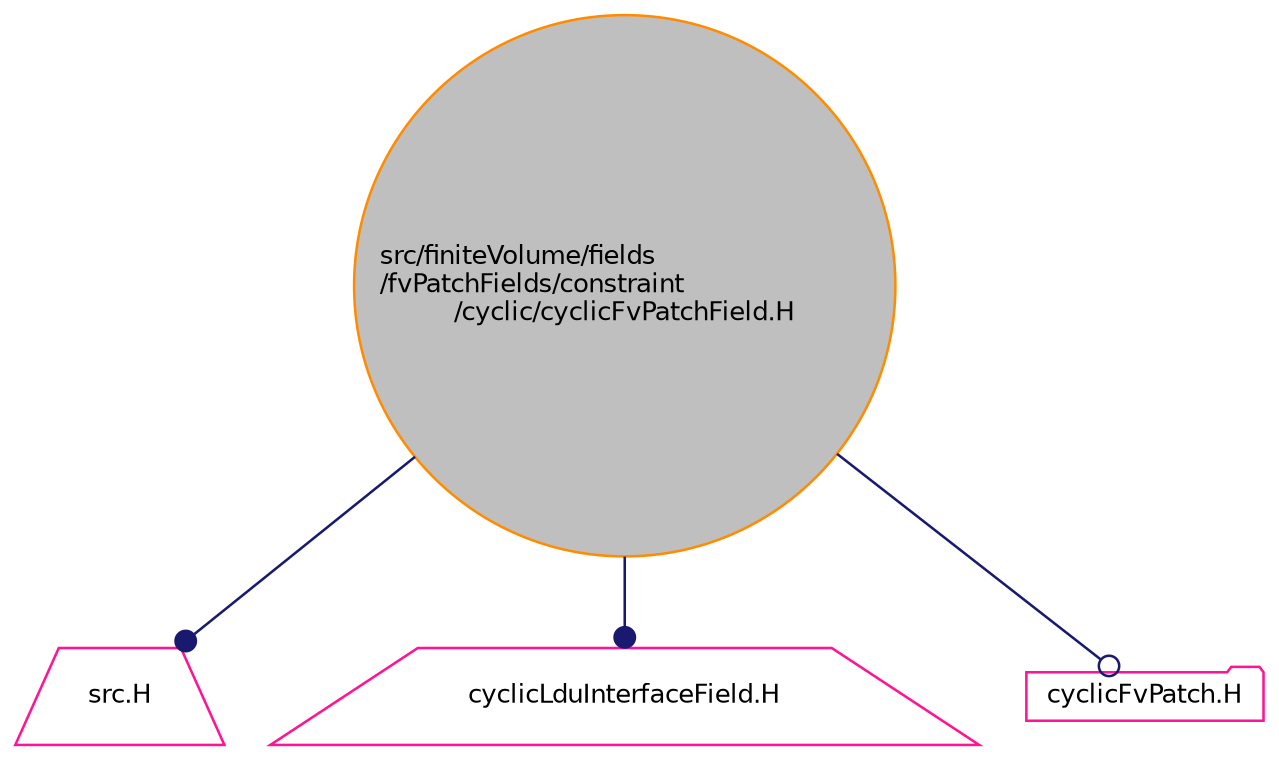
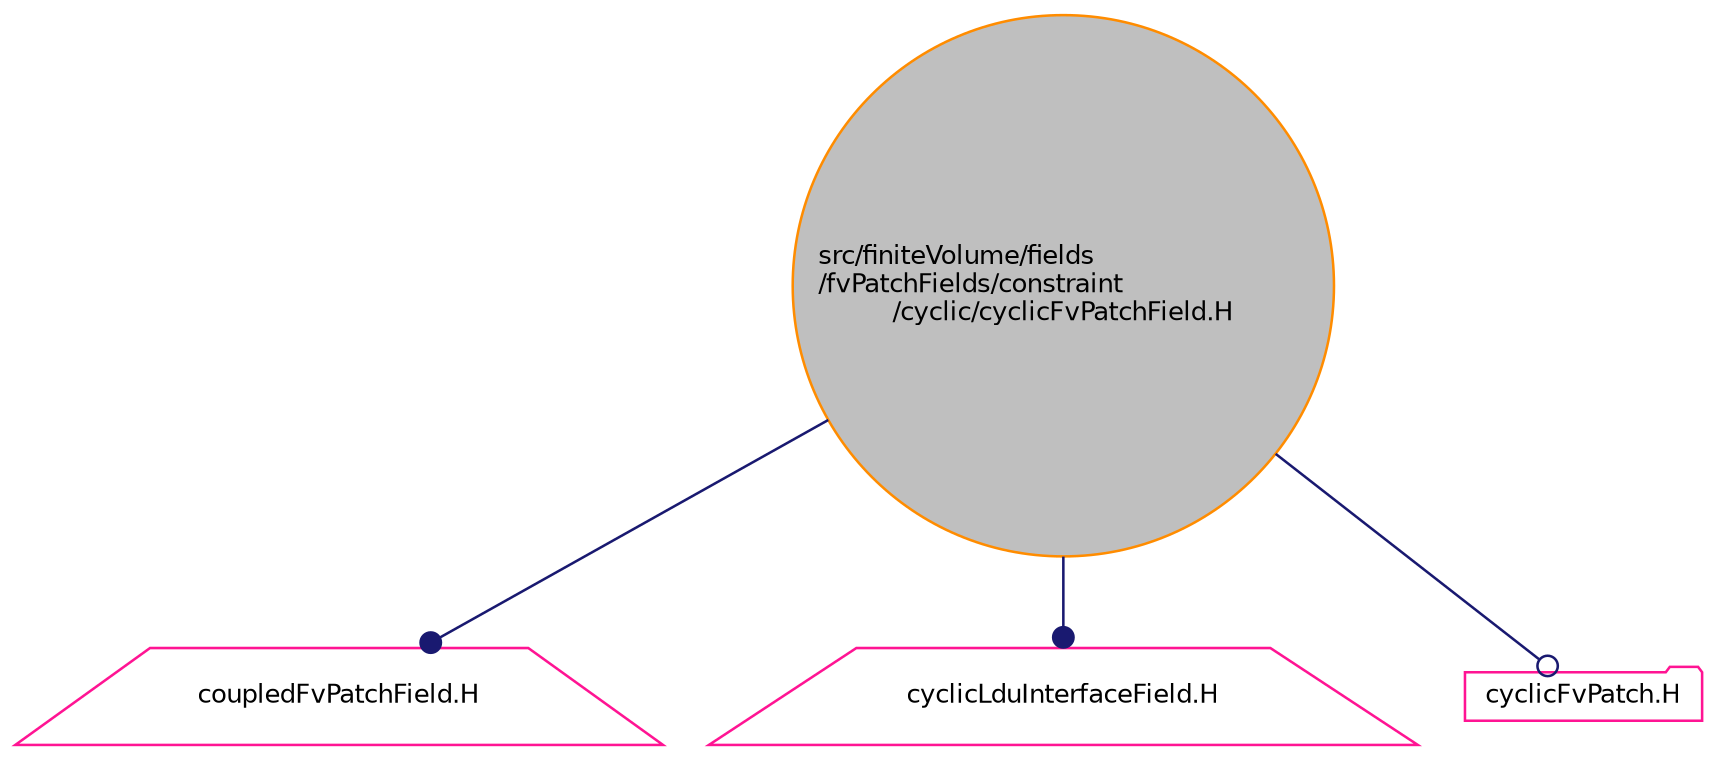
node "src.H": label "src.H" -> "coupledFvPatchField.H"
